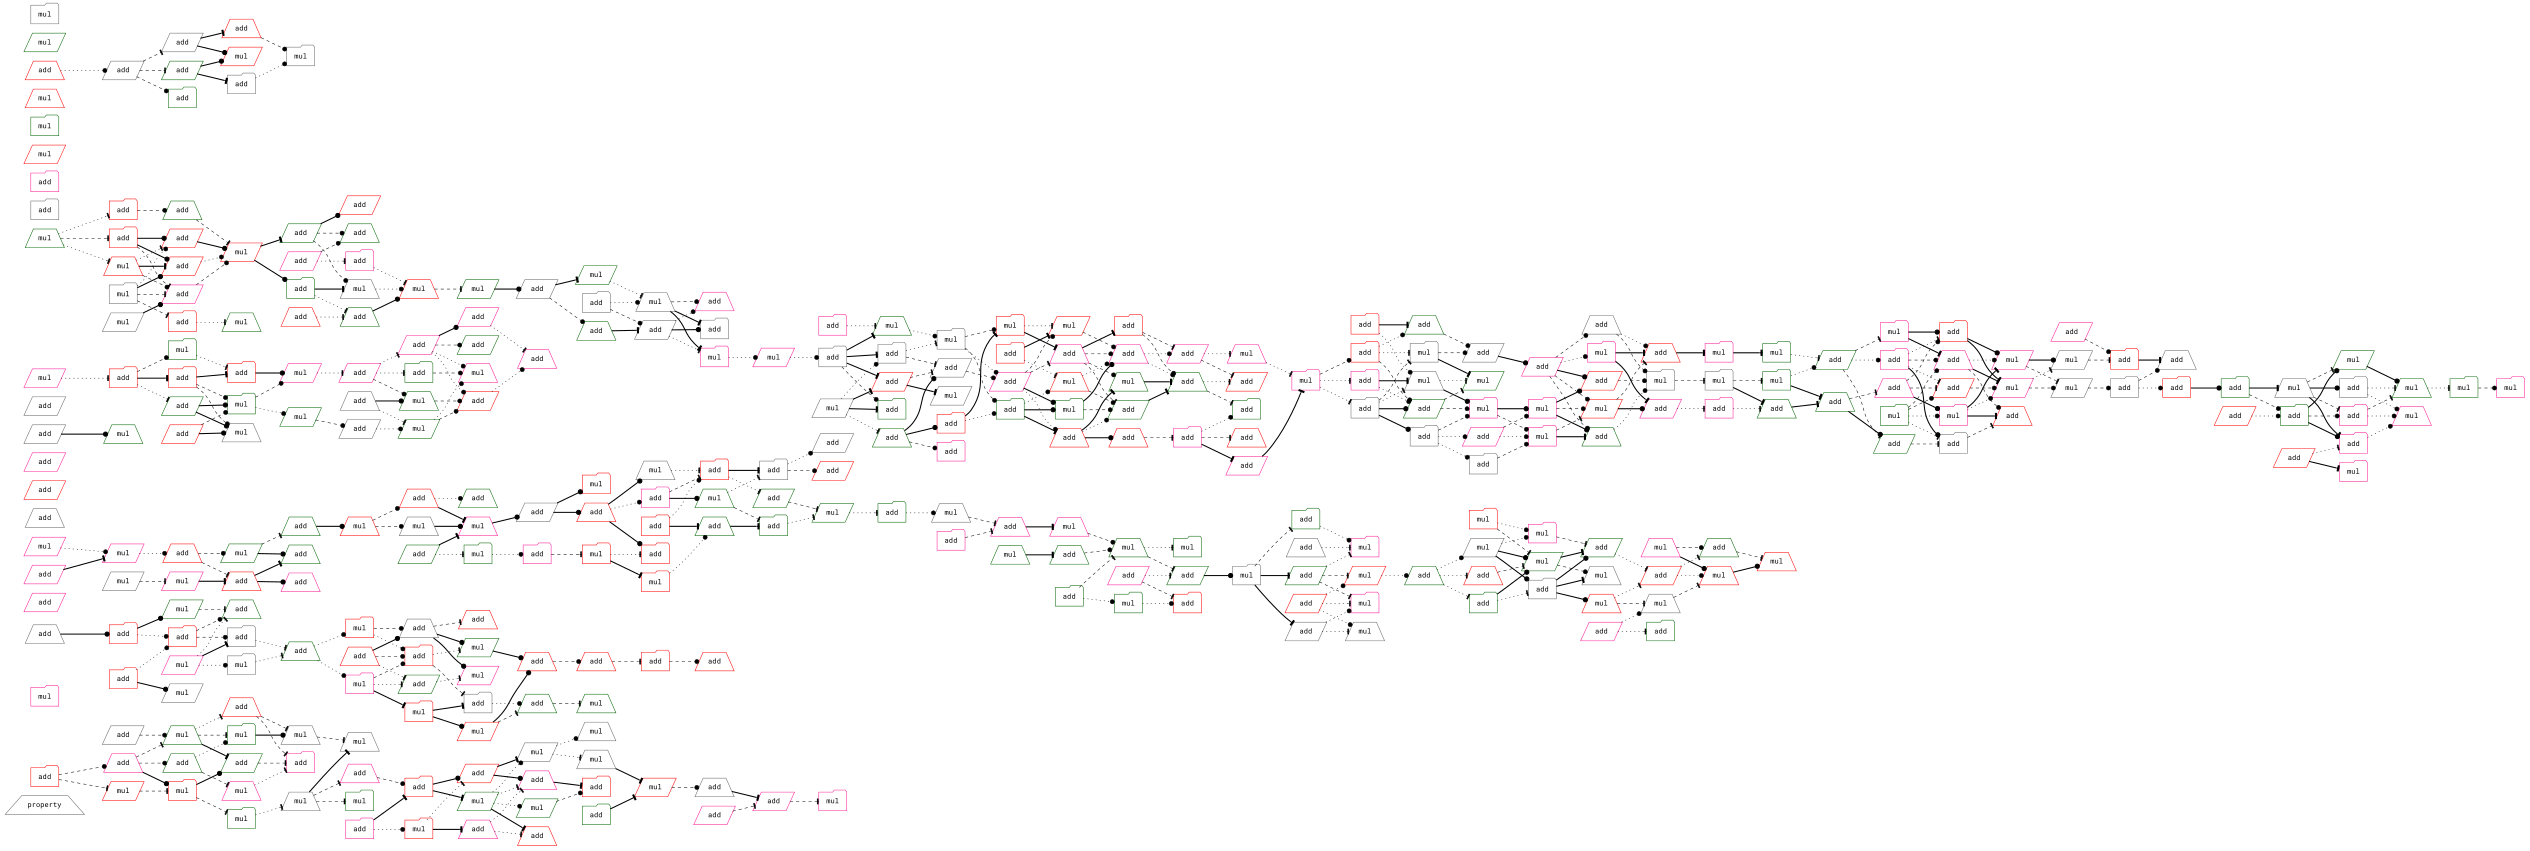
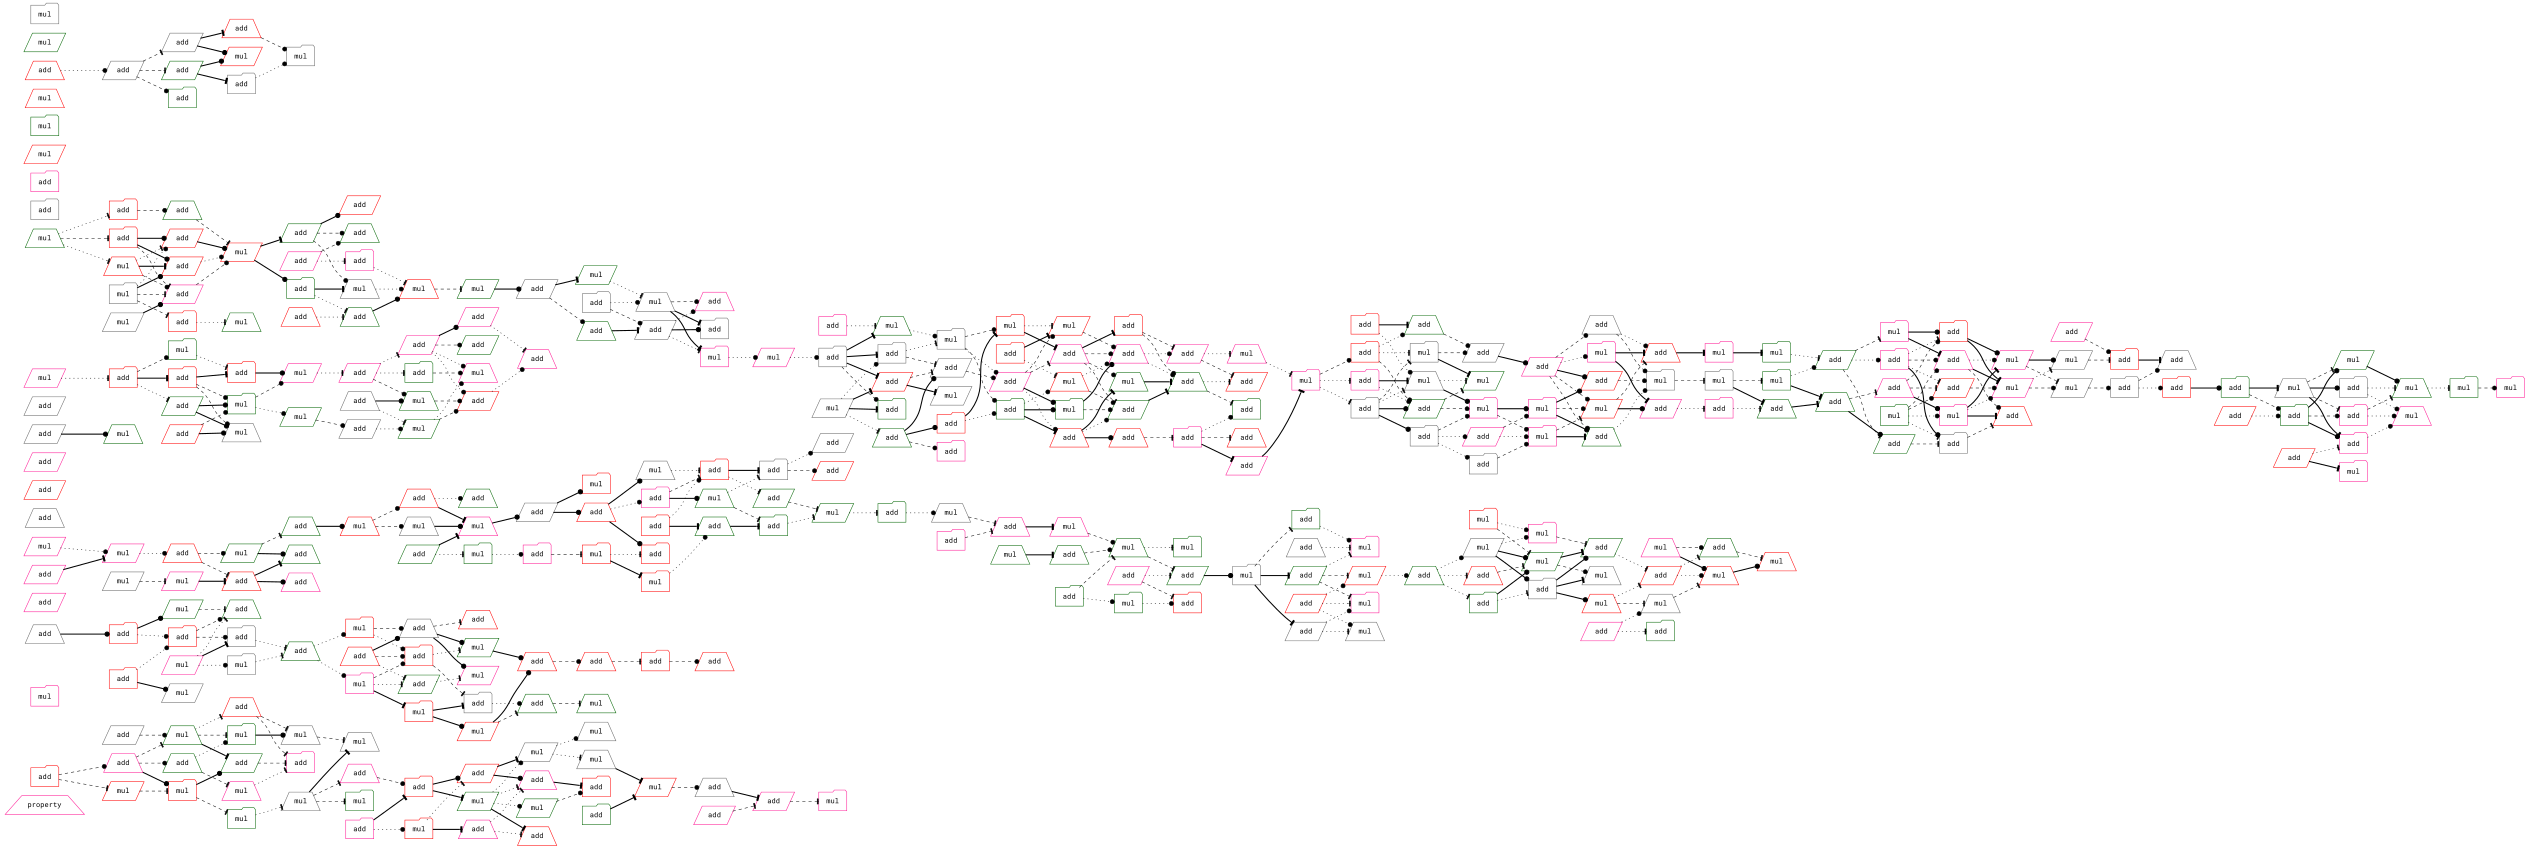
node "property": color gray40 -> deeppink
